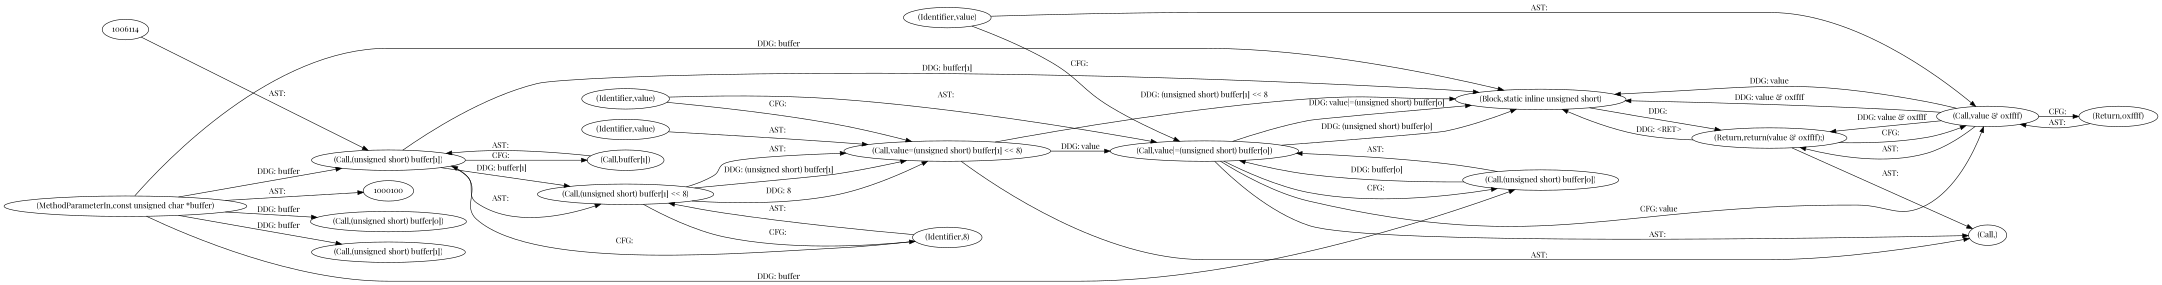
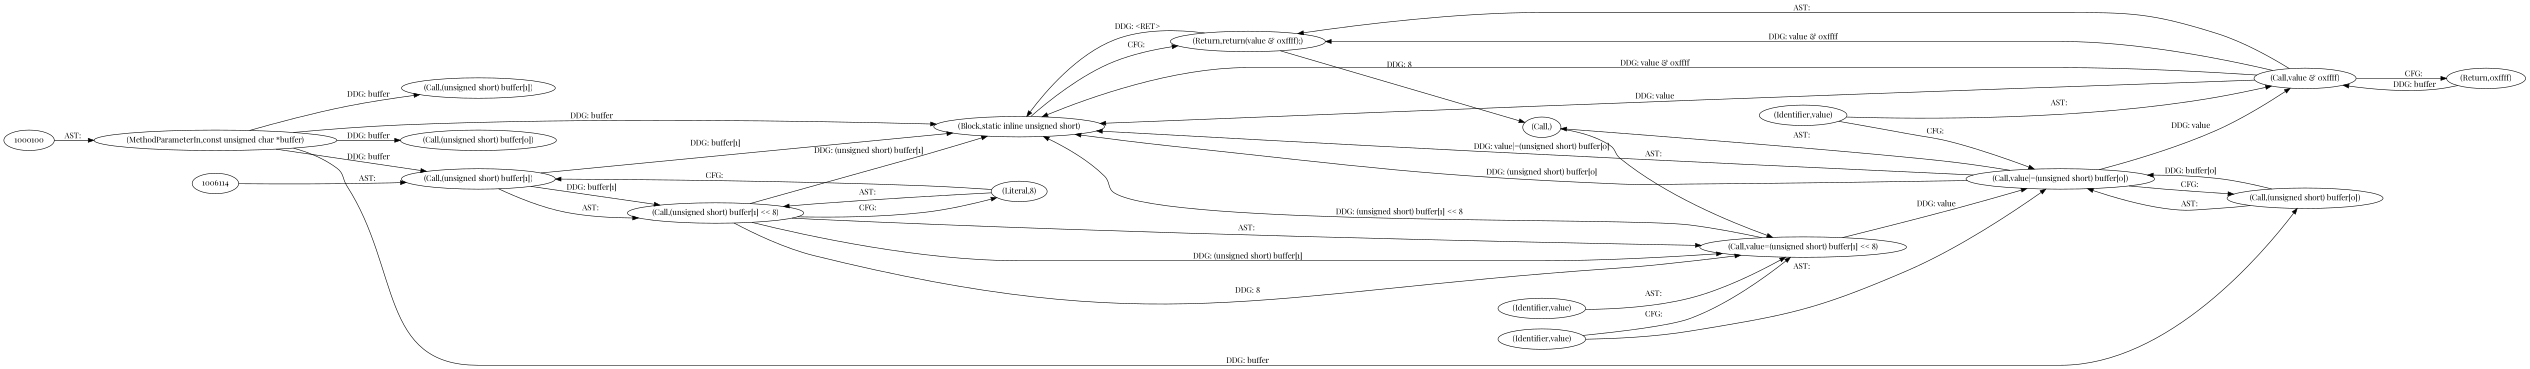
edge "(Block,static inline unsigned short)" -> "(Return,return(value & 0xffff);)": label "DDG: " -> "CFG: "
edge "(Return,0xffff)" -> "(Call,value & 0xffff)": label "AST: " -> "DDG: buffer"
edge "(Return,return(value & 0xffff);)" -> "(Call,value & 0xffff)": removed, label "CFG:"
node "(Call,buffer[1])": removed
edge "(Call,(unsigned short) buffer[1] << 8)" -> "(Block,static inline unsigned short)": added, label "DDG: (unsigned short) buffer[1]"
edge "(Return,return(value & 0xffff);)" -> "(Call,)": label "AST: " -> "DDG: 8"
edge "(MethodParameterIn,const unsigned char *buffer)" -> "1000100": reversed
edge "(Call,value|=(unsigned short) buffer[0])" -> "(Call,value & 0xffff)": label "CFG: value" -> "DDG: value"
node "(Identifier,8)": label "(Identifier,8)" -> "(Literal,8)"
edge "(Call,value=(unsigned short) buffer[1] << 8)" -> "(Call,)": reversed
